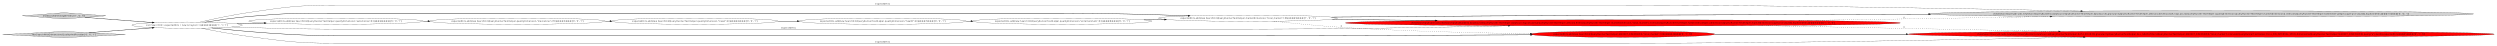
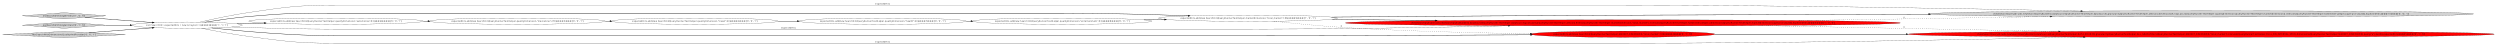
node "testSearchWithSingleFilter2['0', '1', '0']": added
